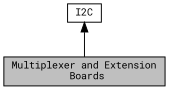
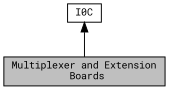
node "I2C": label "I2C" -> "I0C"
